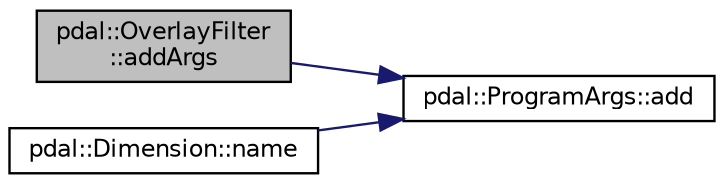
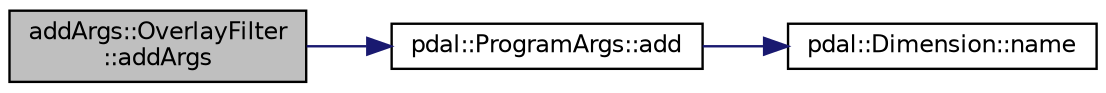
node "pdal::OverlayFilter ::addArgs": label "pdal::OverlayFilter ::addArgs" -> "addArgs::OverlayFilter ::addArgs"
edge "pdal::Dimension::name" -> "pdal::ProgramArgs::add": reversed
